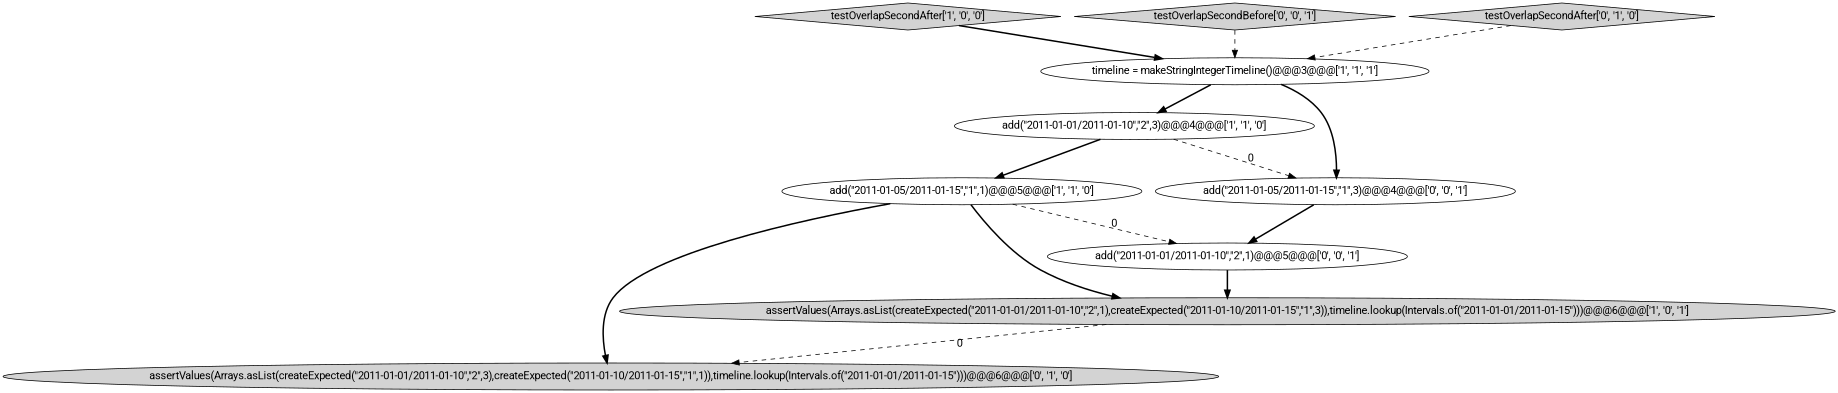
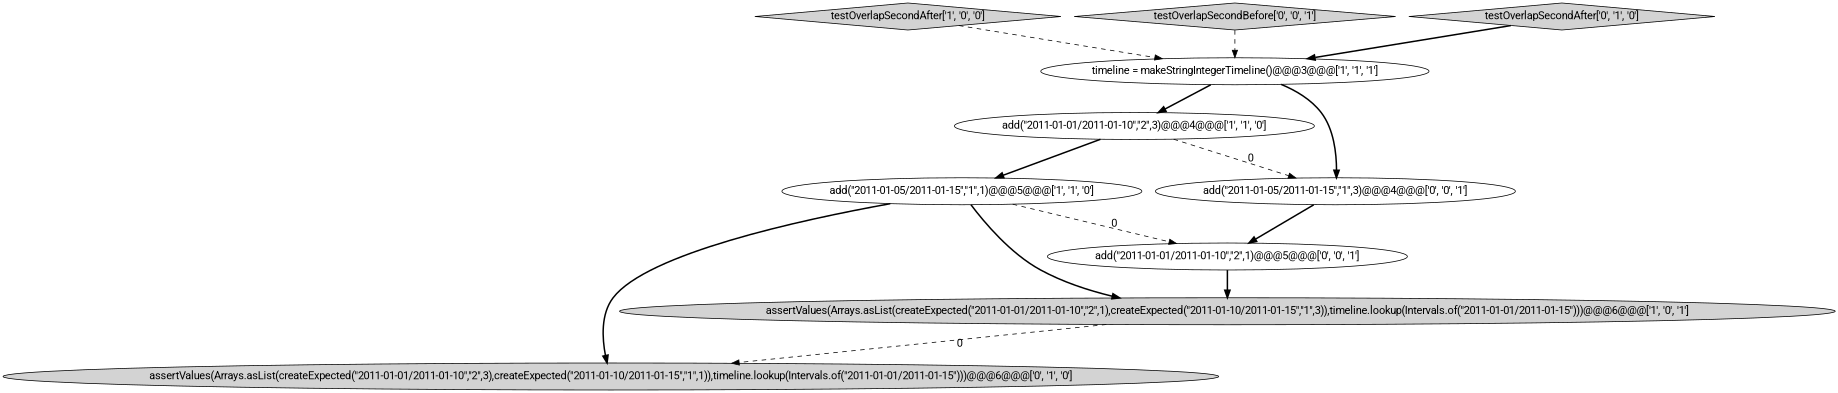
edge "testOverlapSecondAfter['1', '0', '0']" -> "timeline = makeStringIntegerTimeline()@@@3@@@['1', '1', '1']": style bold -> dashed
edge "testOverlapSecondAfter['0', '1', '0']" -> "timeline = makeStringIntegerTimeline()@@@3@@@['1', '1', '1']": style dashed -> bold
